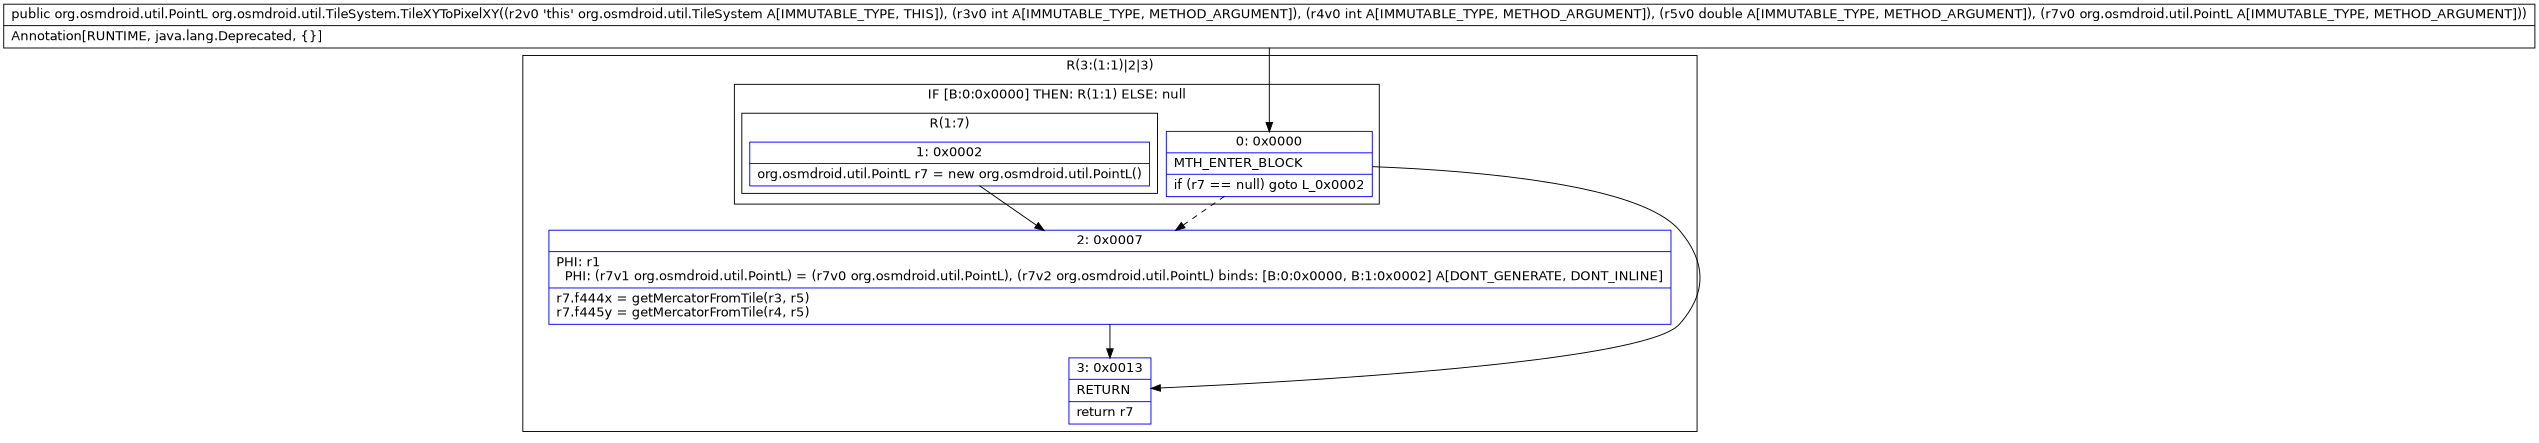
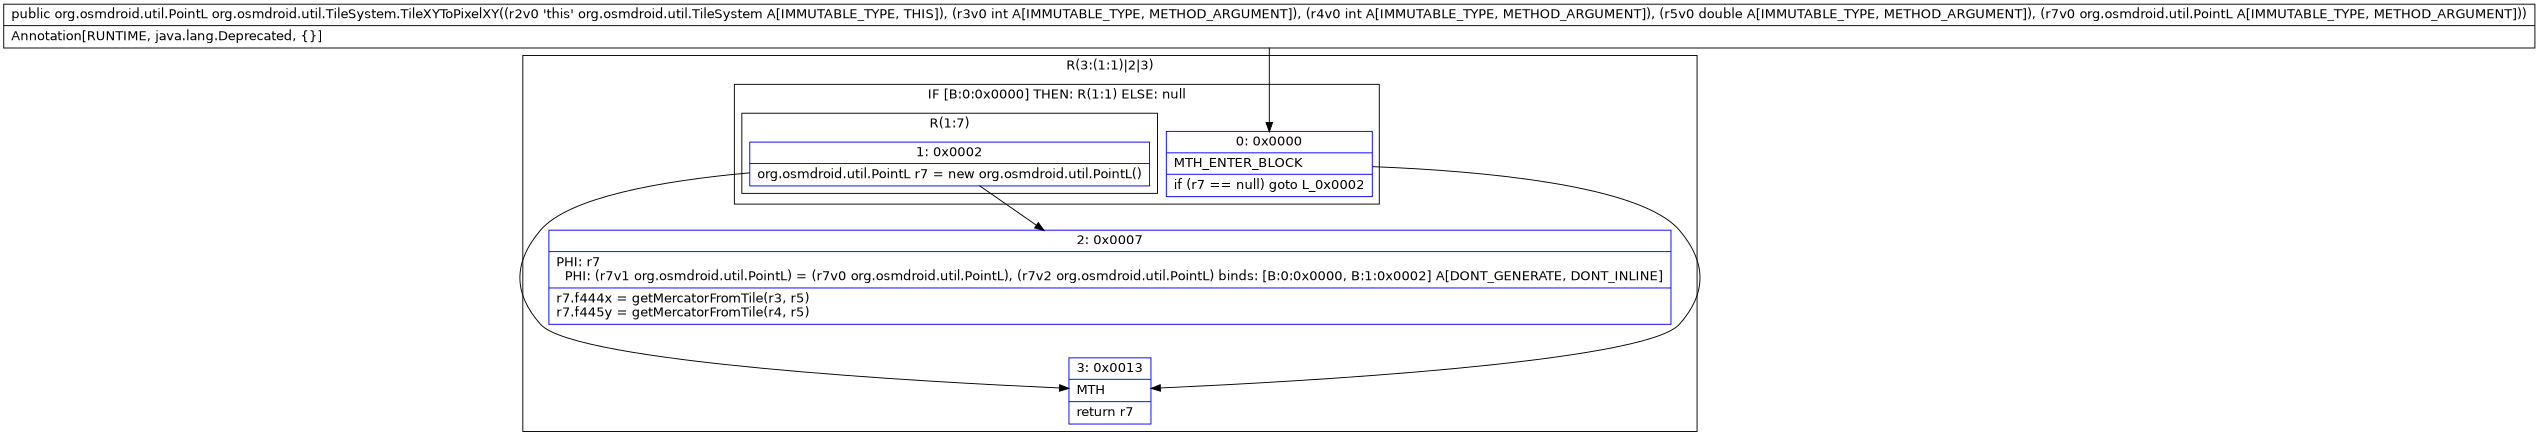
edge "0: 0x0000" -> "2: 0x0007": removed
node "2: 0x0007": text "PHI: r1" -> "PHI: r7"
edge "2: 0x0007" -> "3: 0x0013": now "1: 0x0002" -> "3: 0x0013"
node "3: 0x0013": text "RETURN" -> "MTH"
